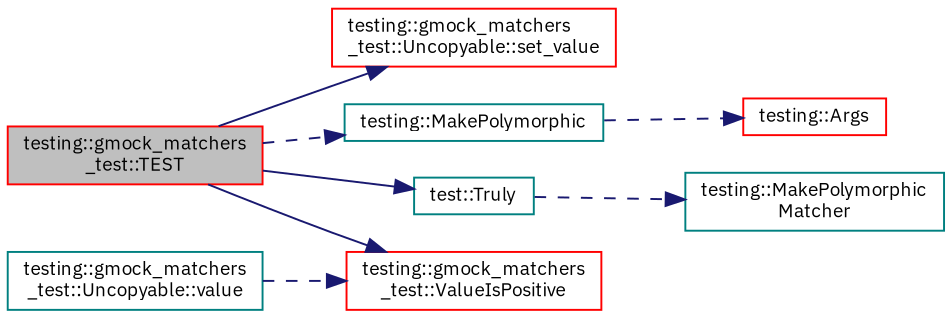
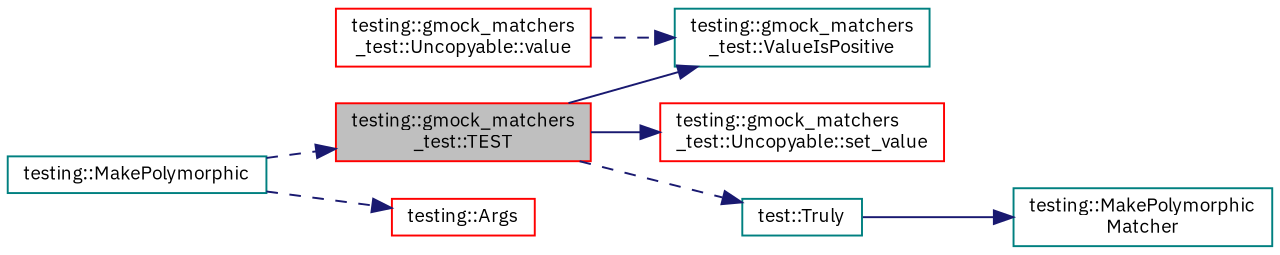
edge "testing::gmock_matchers _test::TEST" -> "testing::MakePolymorphic": reversed
edge "testing::gmock_matchers _test::TEST" -> "test::Truly": style solid -> dashed
edge "test::Truly" -> "testing::MakePolymorphic Matcher": style dashed -> solid
node "testing::gmock_matchers _test::Uncopyable::value": color teal -> red
node "testing::gmock_matchers _test::ValueIsPositive": color red -> teal
